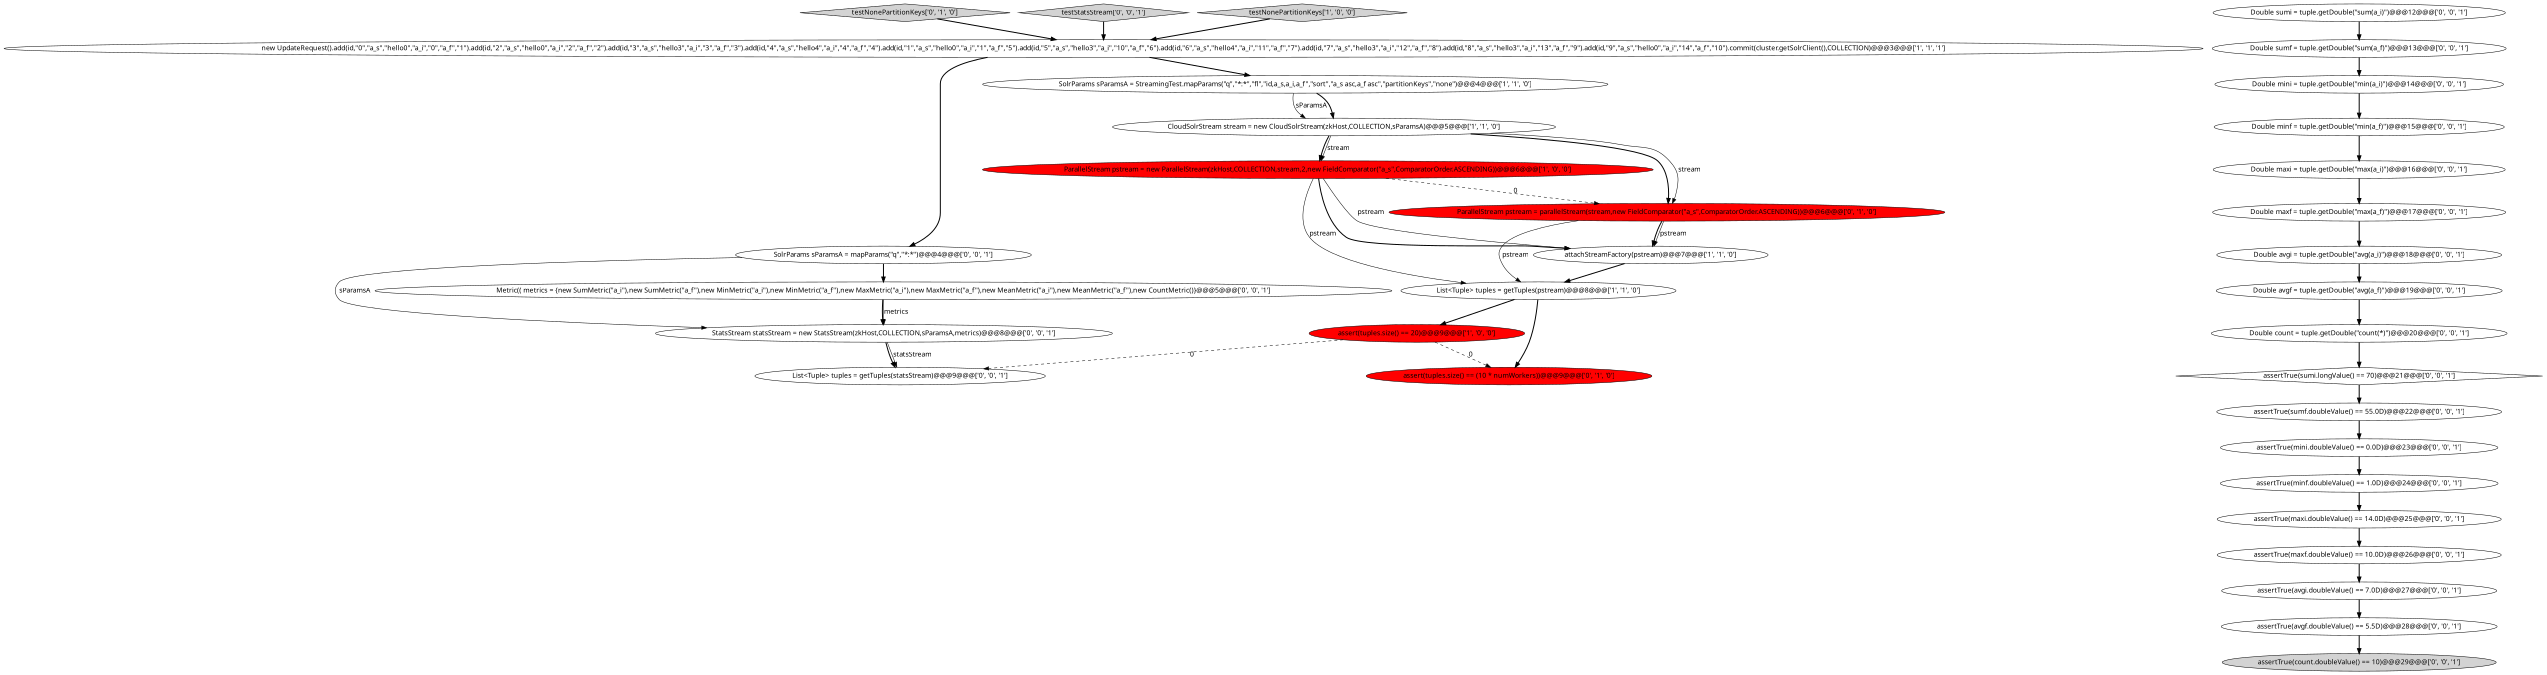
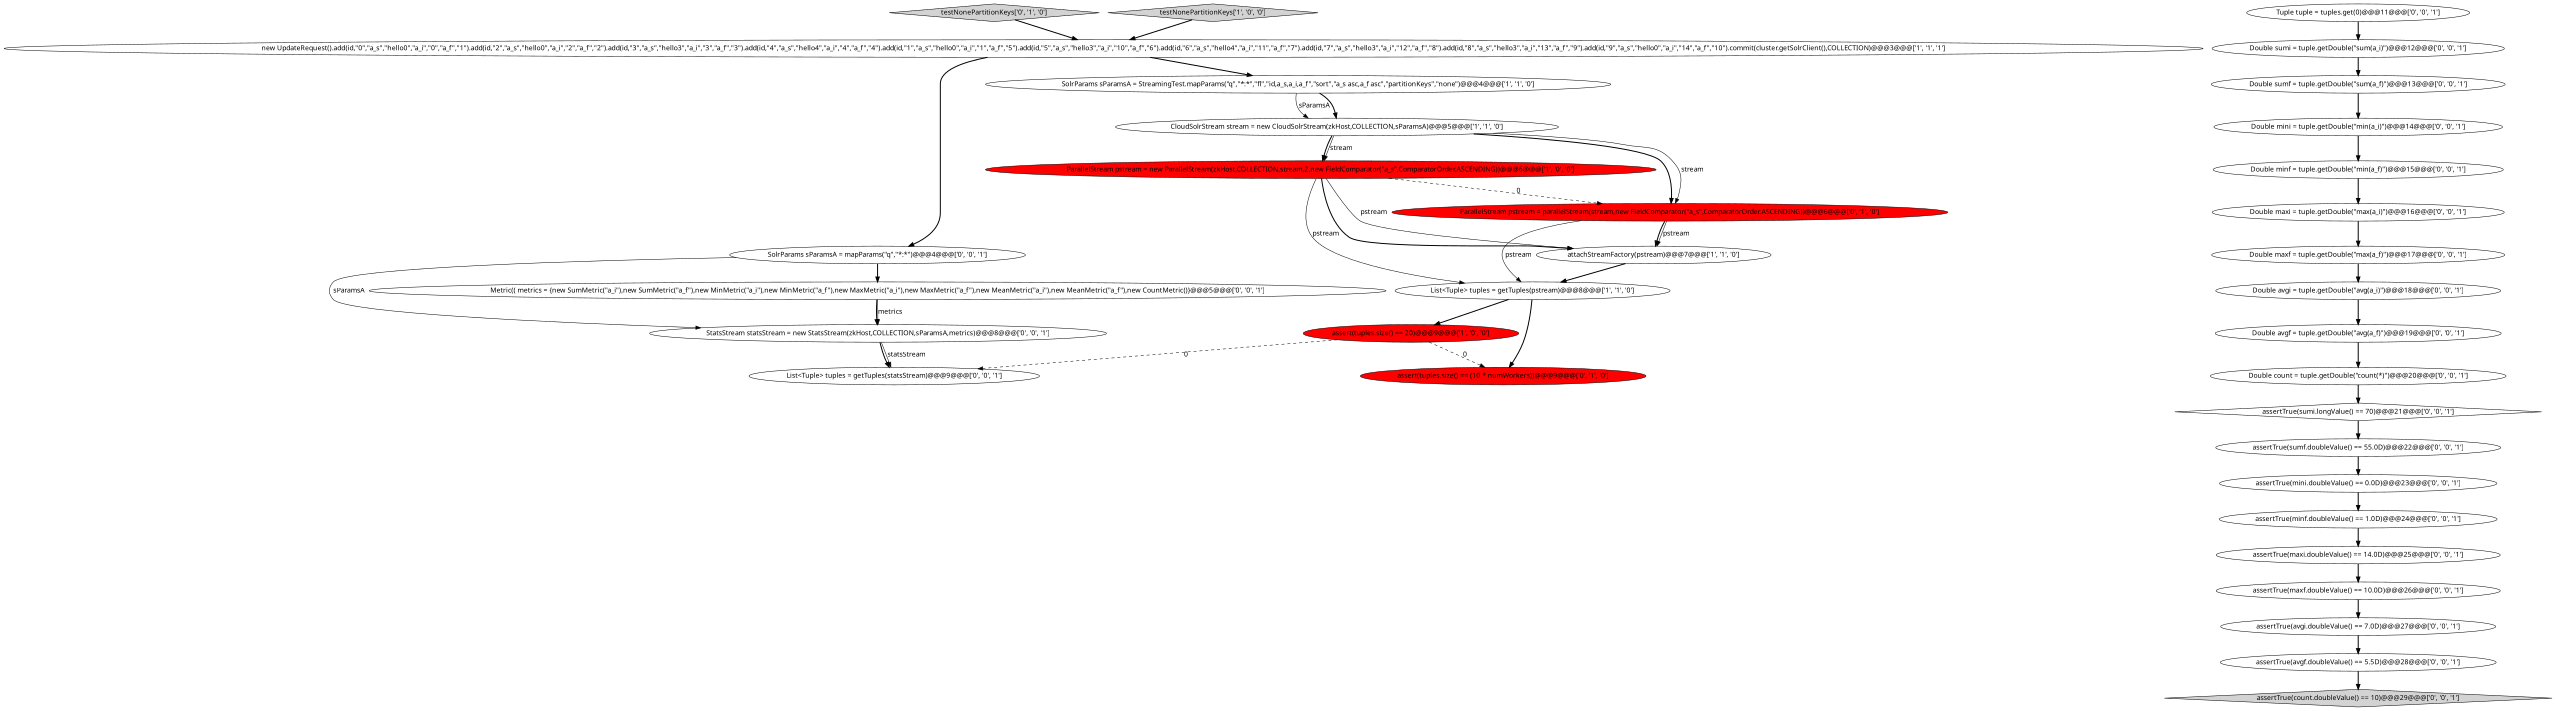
node "testStatsStream['0', '0', '1']": removed
node "Tuple tuple = tuples.get(0)@@@11@@@['0', '0', '1']": added
node "assertTrue(count.doubleValue() == 10)@@@29@@@['0', '0', '1']": shape ellipse -> diamond
